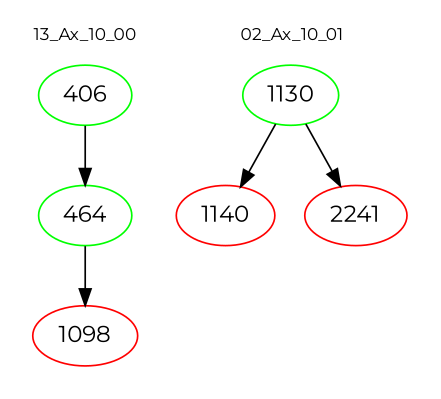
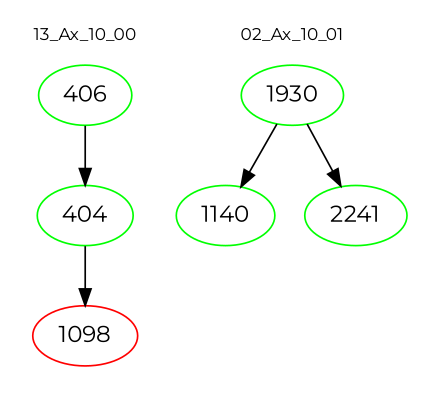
node "1130": label "1130" -> "1930"
node "464": label "464" -> "404"
node "1140": color red -> green
node "2241": color red -> green
